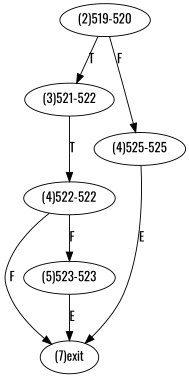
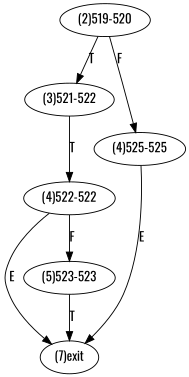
edge "(4)522-522" -> "(7)exit": label "F" -> "E"
edge "(5)523-523" -> "(7)exit": label "E" -> "T"
